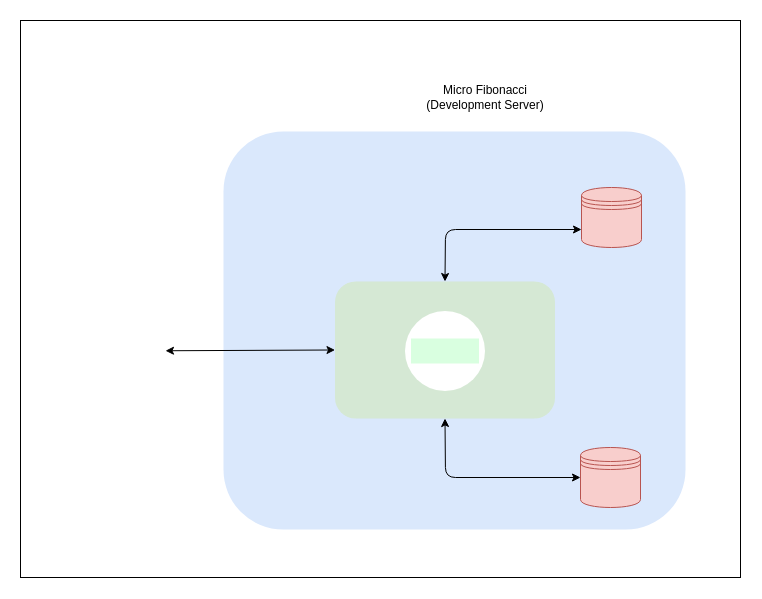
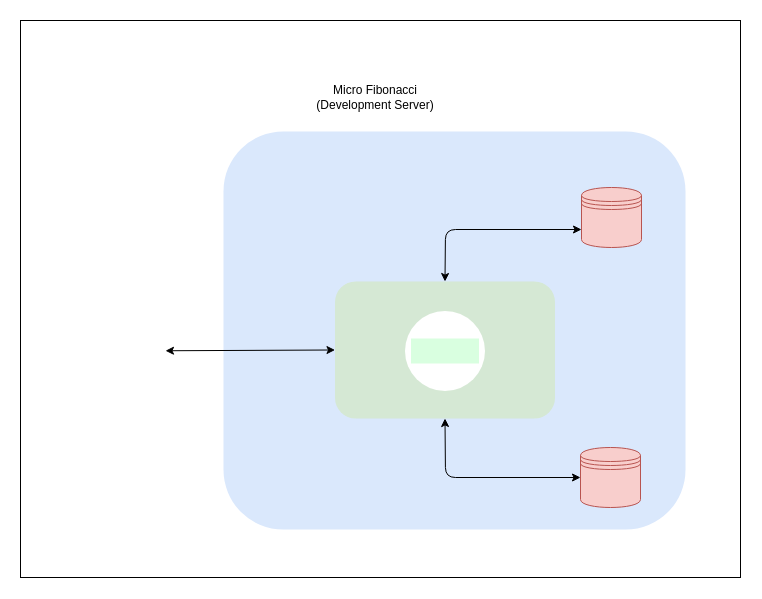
node "Micro Fibonacci (Development Server)": moved (485, 98) -> (375, 98)
